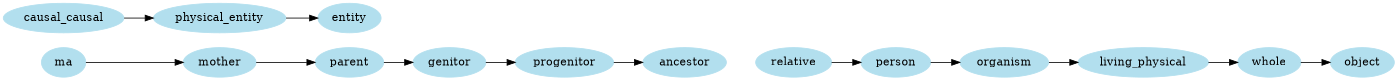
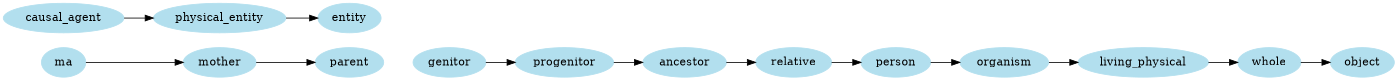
node "causal_causal": label "causal_causal" -> "causal_agent"
edge "parent" -> "genitor": removed
edge "ancestor" -> "relative": added
